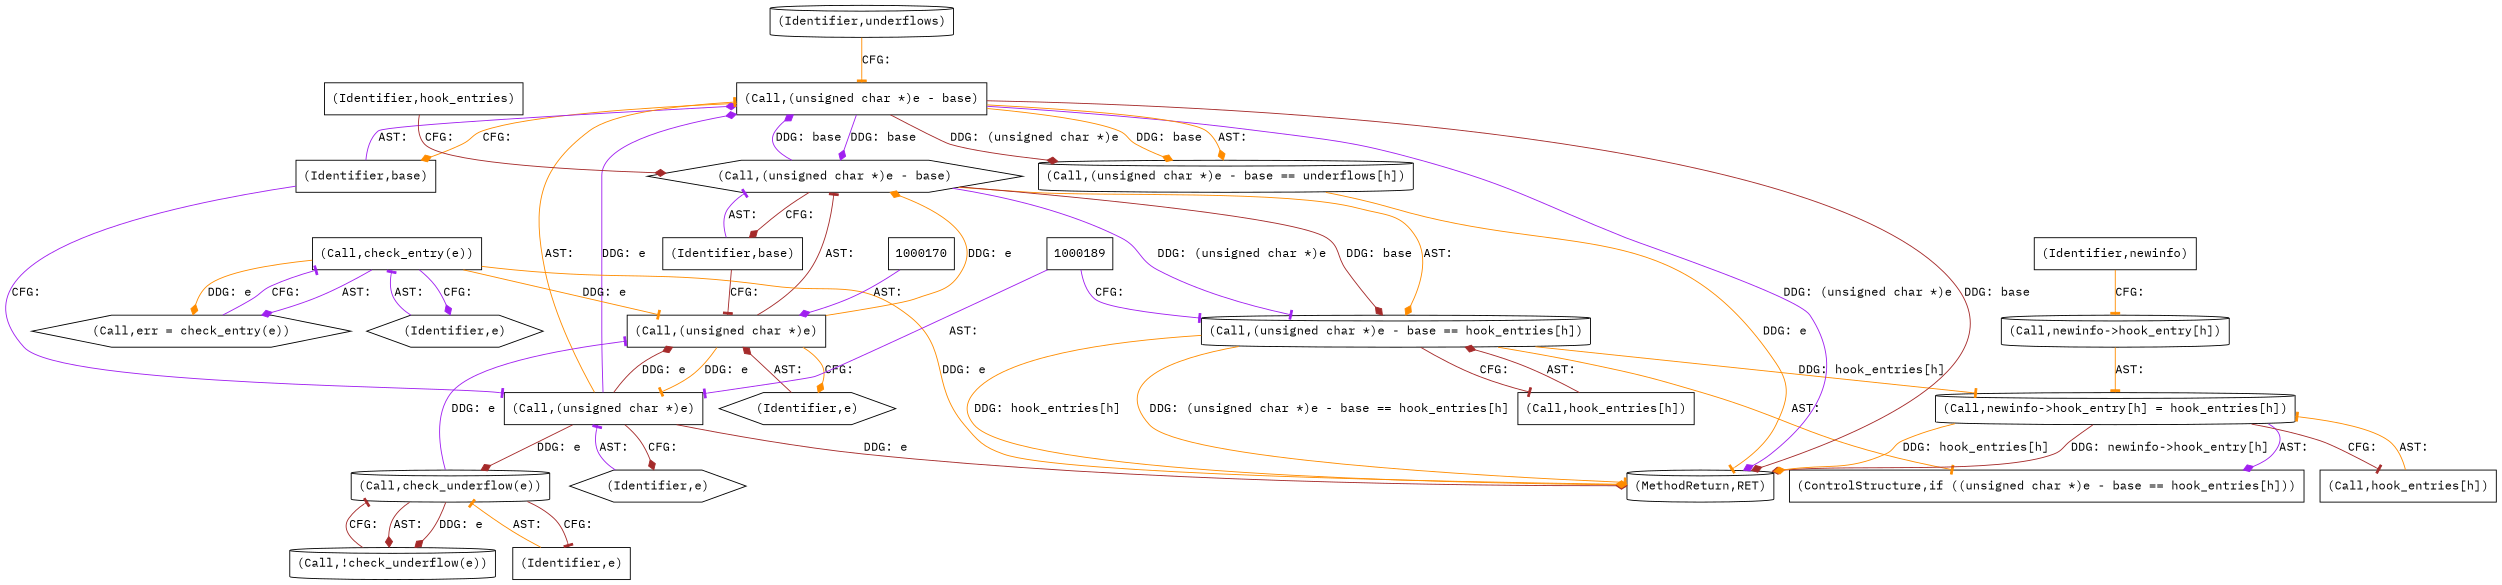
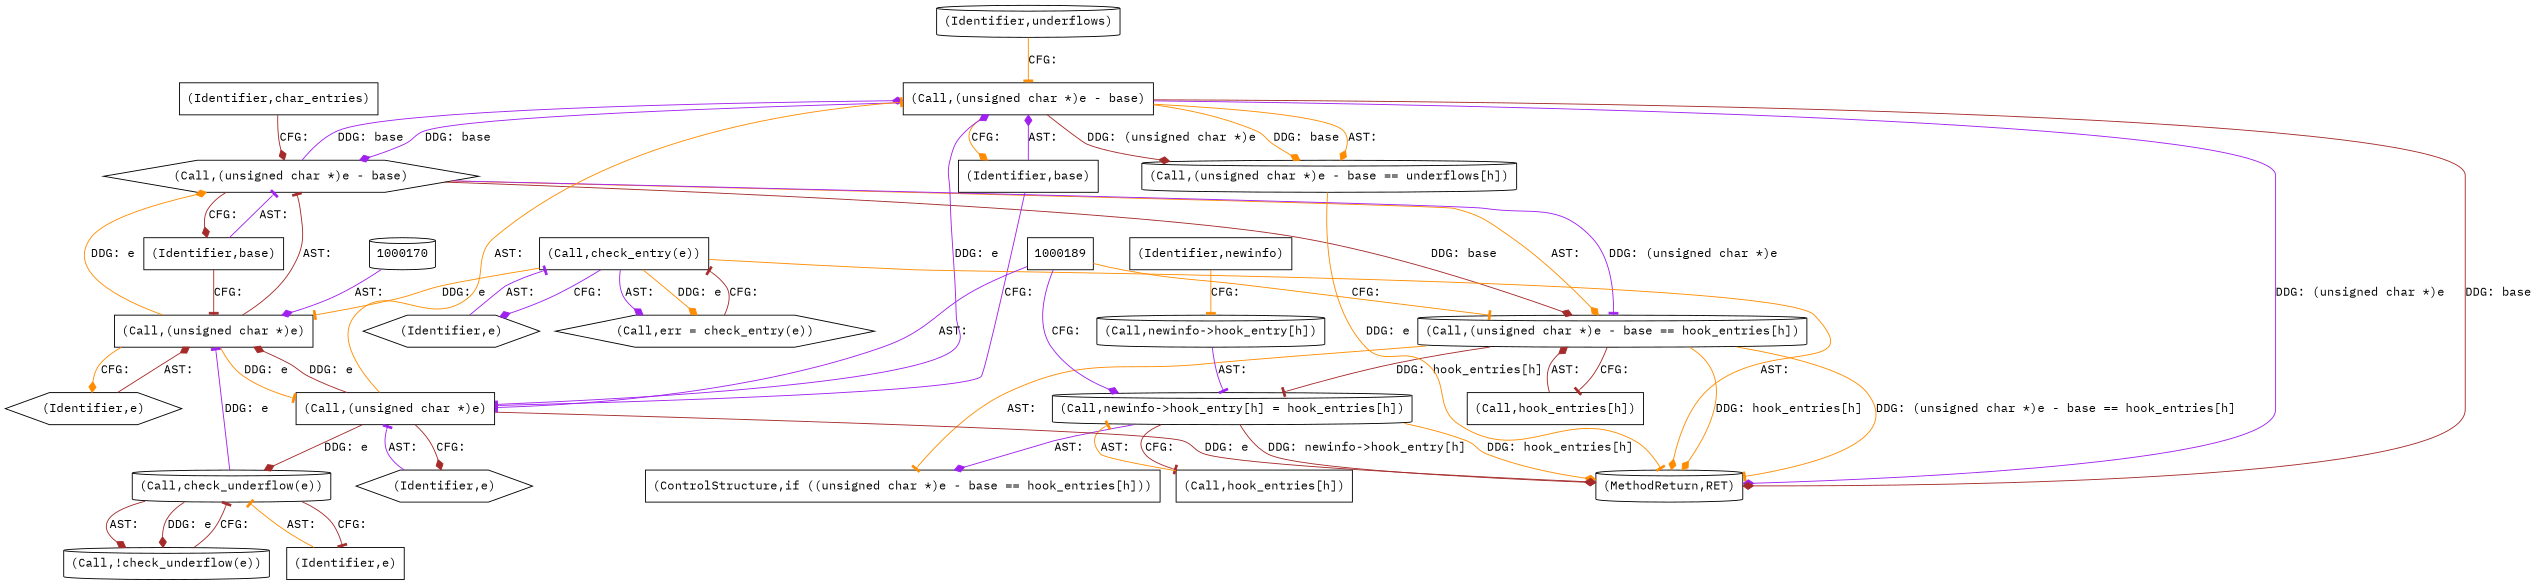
node "(Identifier,hook_entries)": label "(Identifier,hook_entries)" -> "(Identifier,char_entries)"
node "1000170": shape box -> cylinder
edge "(Call,err = check_entry(e))" -> "(Call,check_entry(e))": color purple -> brown
edge "1000189" -> "(Call,(unsigned char *)e - base == hook_entries[h])": color purple -> darkorange
edge "1000189" -> "(Call,newinfo->hook_entry[h] = hook_entries[h])": added, label "CFG:"
edge "(Call,newinfo->hook_entry[h])" -> "(Call,newinfo->hook_entry[h] = hook_entries[h])": color darkorange -> purple
edge "(Call,check_entry(e))" -> "(MethodReturn,RET)": label "DDG: e" -> "AST: "
edge "(Call,(unsigned char *)e - base == hook_entries[h])" -> "(Call,newinfo->hook_entry[h] = hook_entries[h])": color darkorange -> brown
